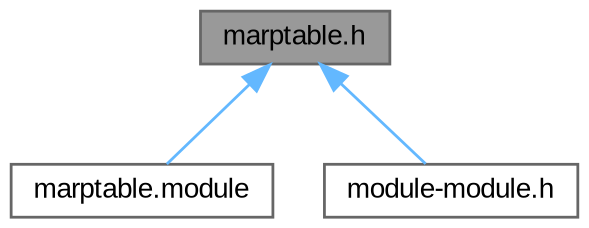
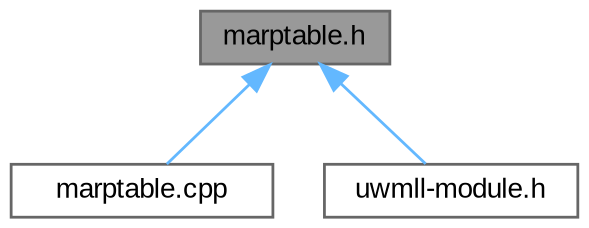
node "marptable.module": label "marptable.module" -> "marptable.cpp"
node "module-module.h": label "module-module.h" -> "uwmll-module.h"
